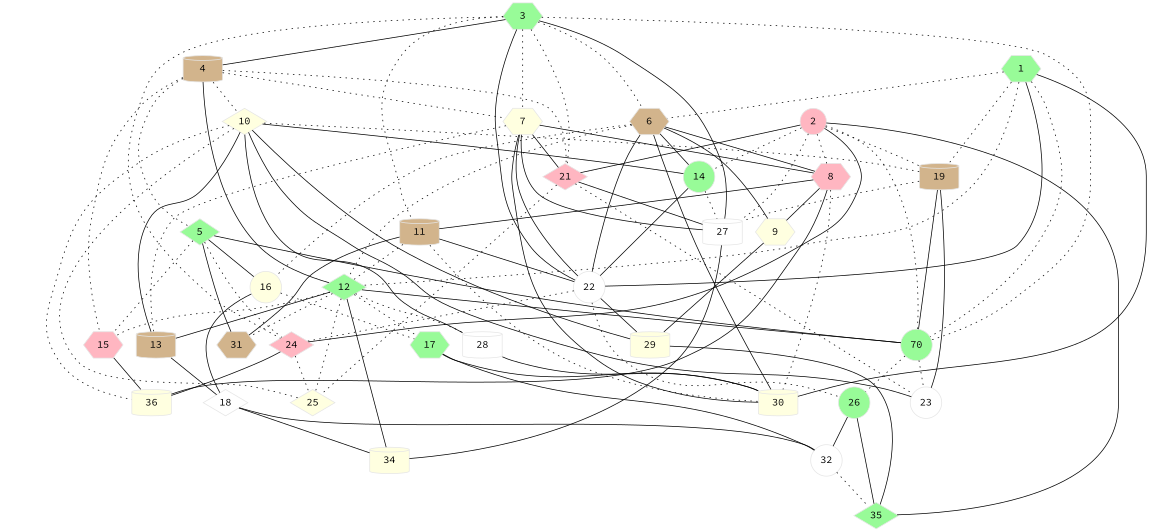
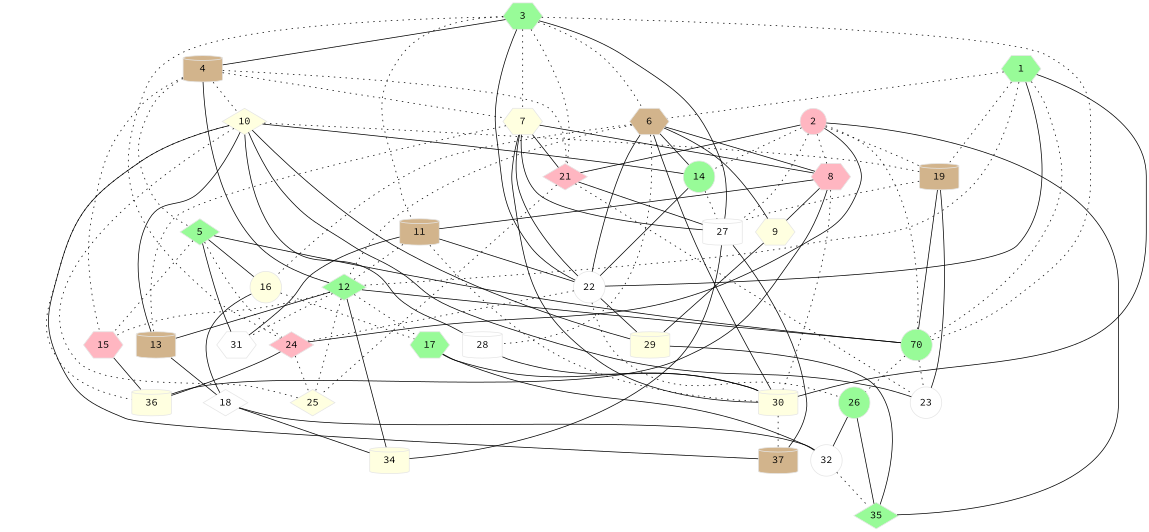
edge "12" -- "28": now "6" -- "28"
node "31": fillcolor tan -> white
node "37": added
